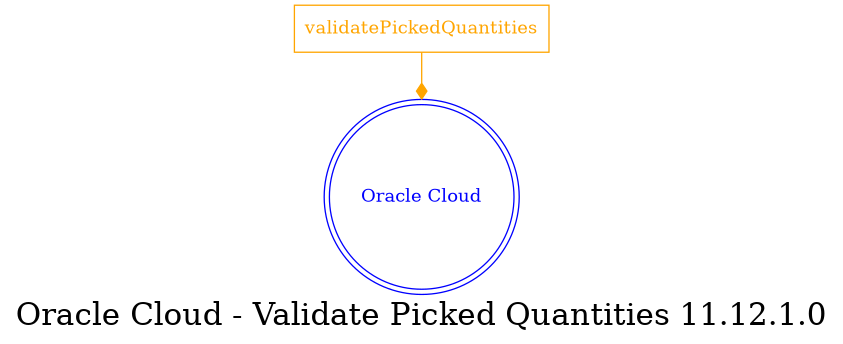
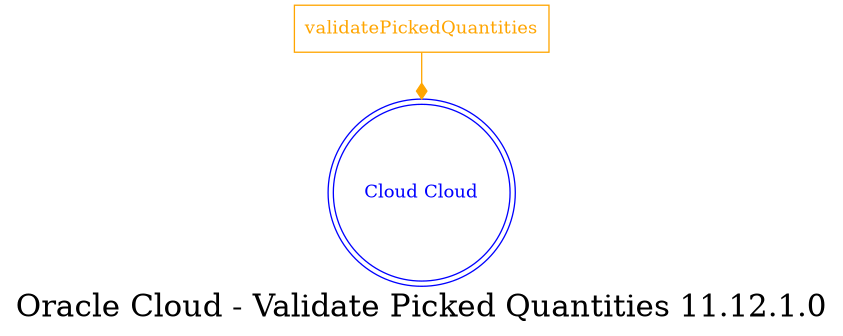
node "Oracle Cloud": label "Oracle Cloud" -> "Cloud Cloud"
